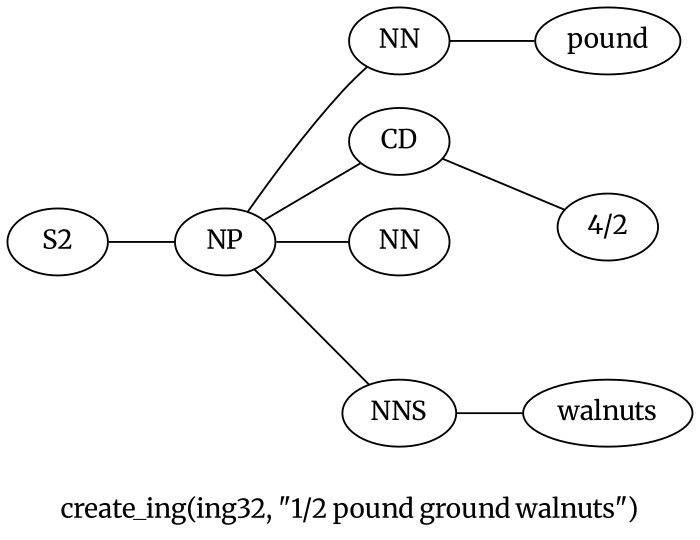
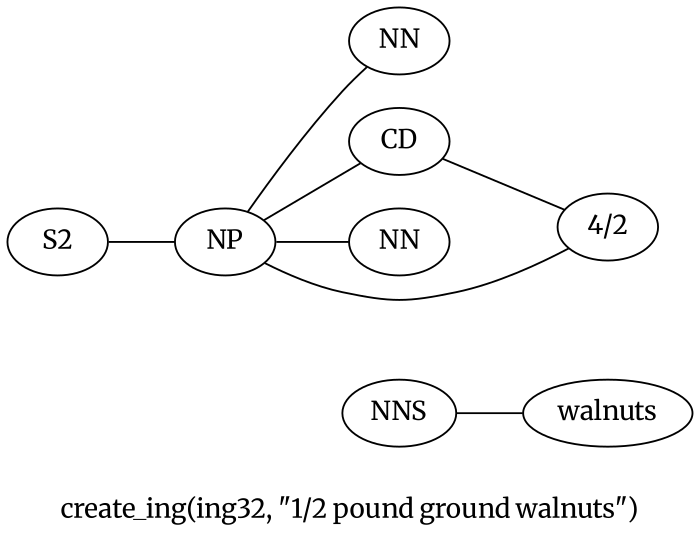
node "pound": removed
edge "NP" -- "NNS": now "NP" -- "4/2"
